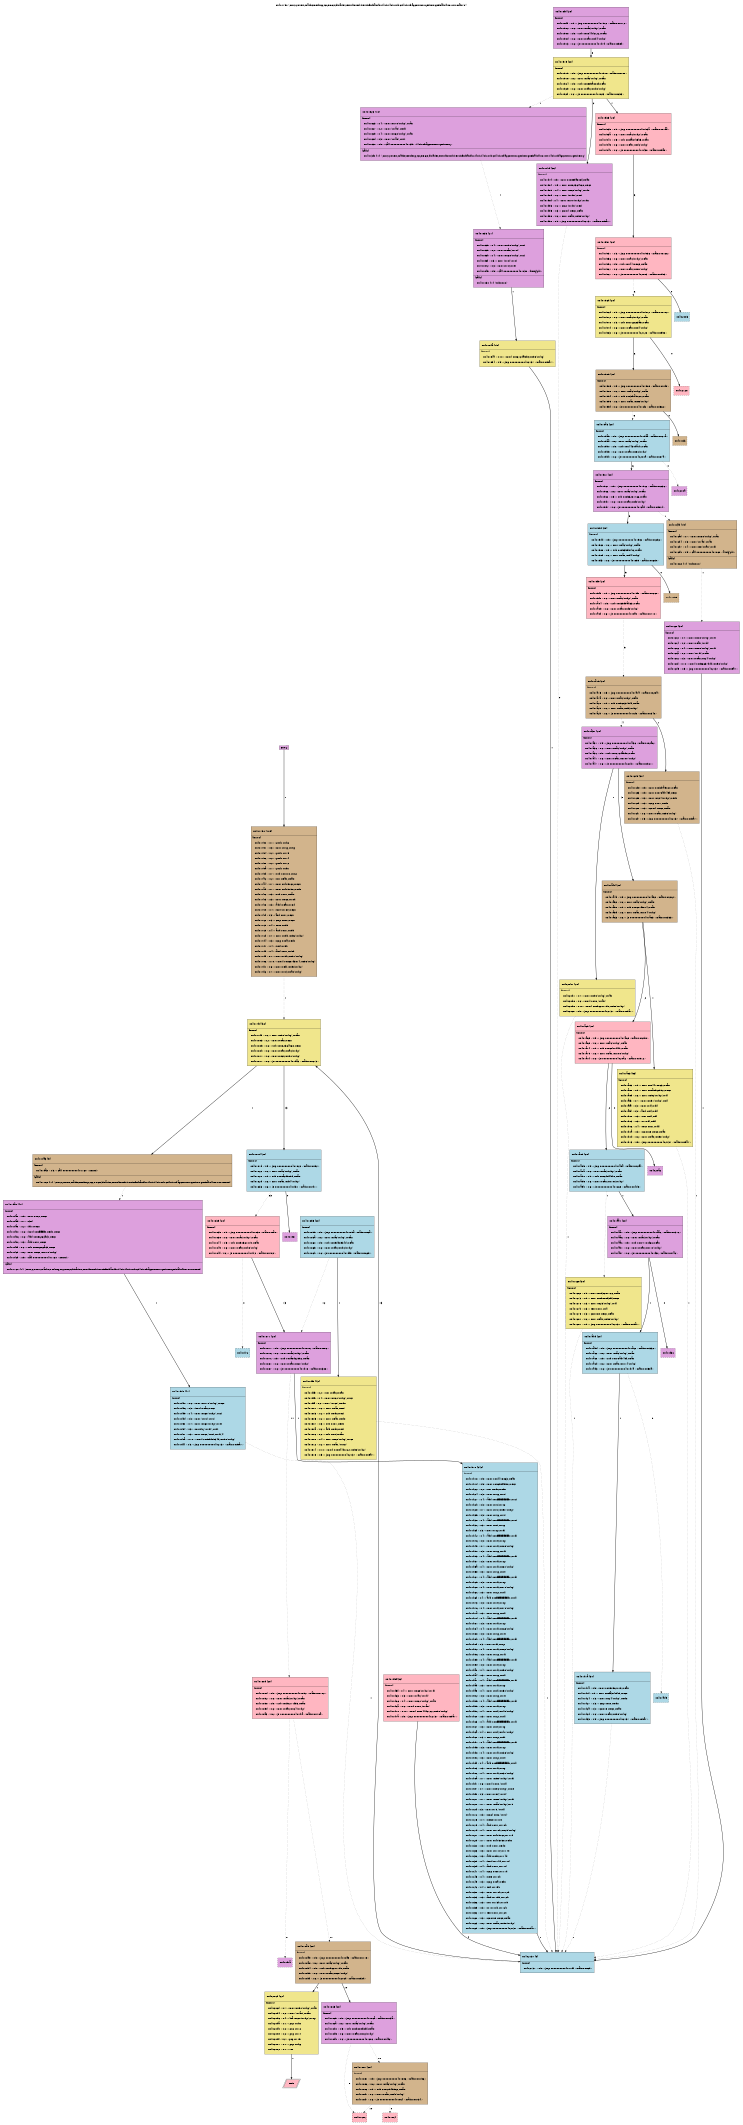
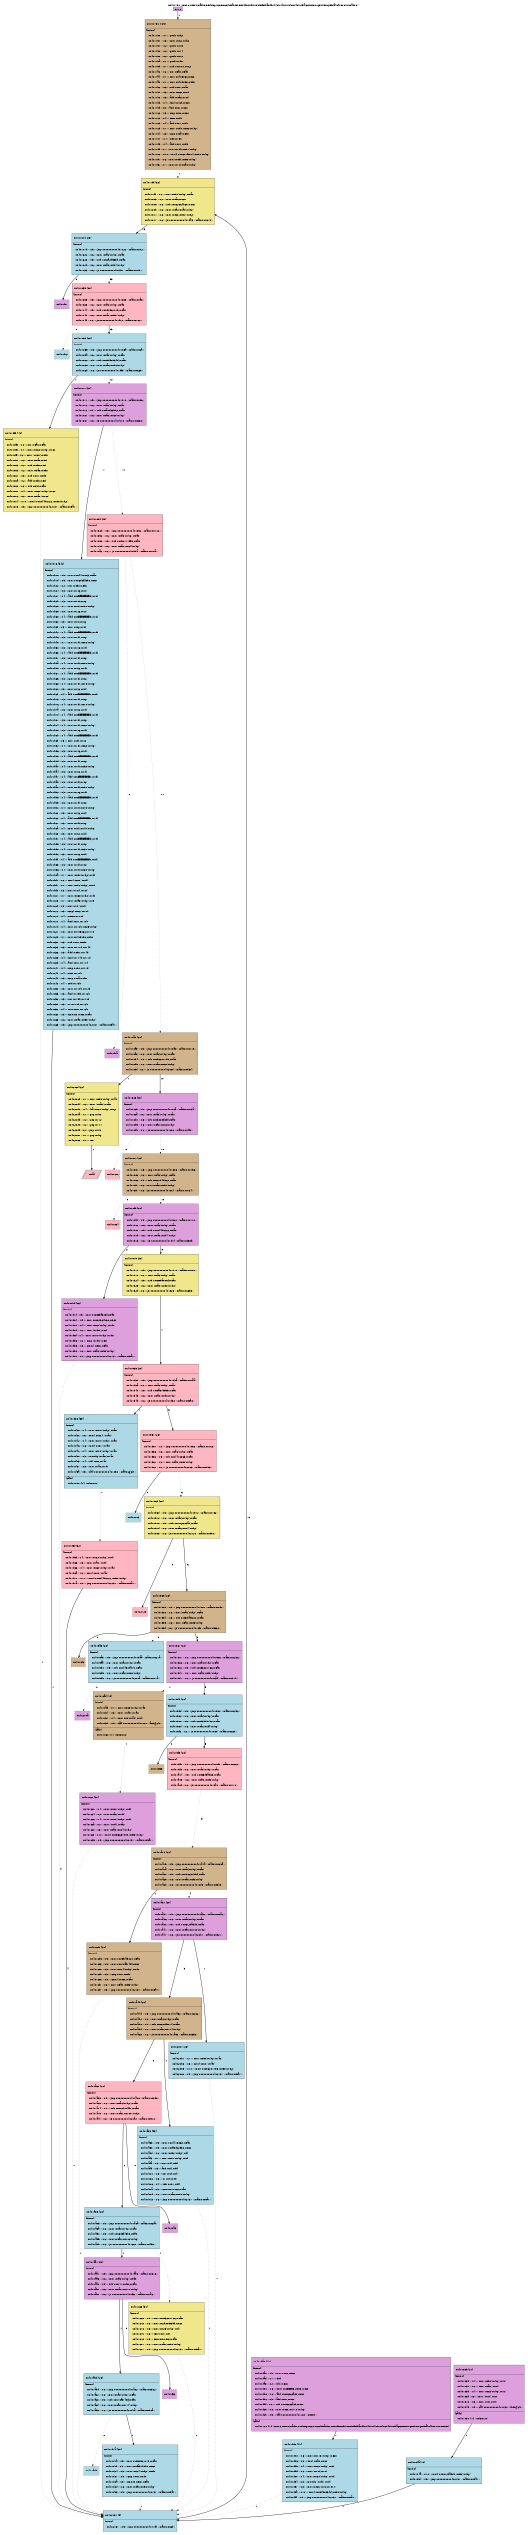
edge "0x401919 [28]" -> "0x401d7f [36]": now "0x4018fd [28]" -> "0x401d7f [36]"
node "0x401e23 [18]": removed
node "0x401e4a [15]": fillcolor khaki -> lightblue
edge "0x4019a5 [28]" -> "0x4019c1 [28]": now "0x401989 [28]" -> "0x4019c1 [28]"
node "0x4020b1 [28]": fillcolor khaki -> lightblue
node "0x401ae3 [53]": fillcolor khaki -> lightblue
node "0x401da3 [5]": removed
edge "0x401839 [28]" -> "0x401871 [28]": now "0x401839 [28]" -> "0x401855 [28]"
edge "0x401cc0 [30]" -> "0x402137 [5]": style bold -> dotted
node "0x401d38 [39]": added
node "Exit": label "Exit" -> "Final"
edge "0x4018e1 [28]" -> "0x401c8c": now "0x4018e1 [28]" -> "0x4018fd [28]"
